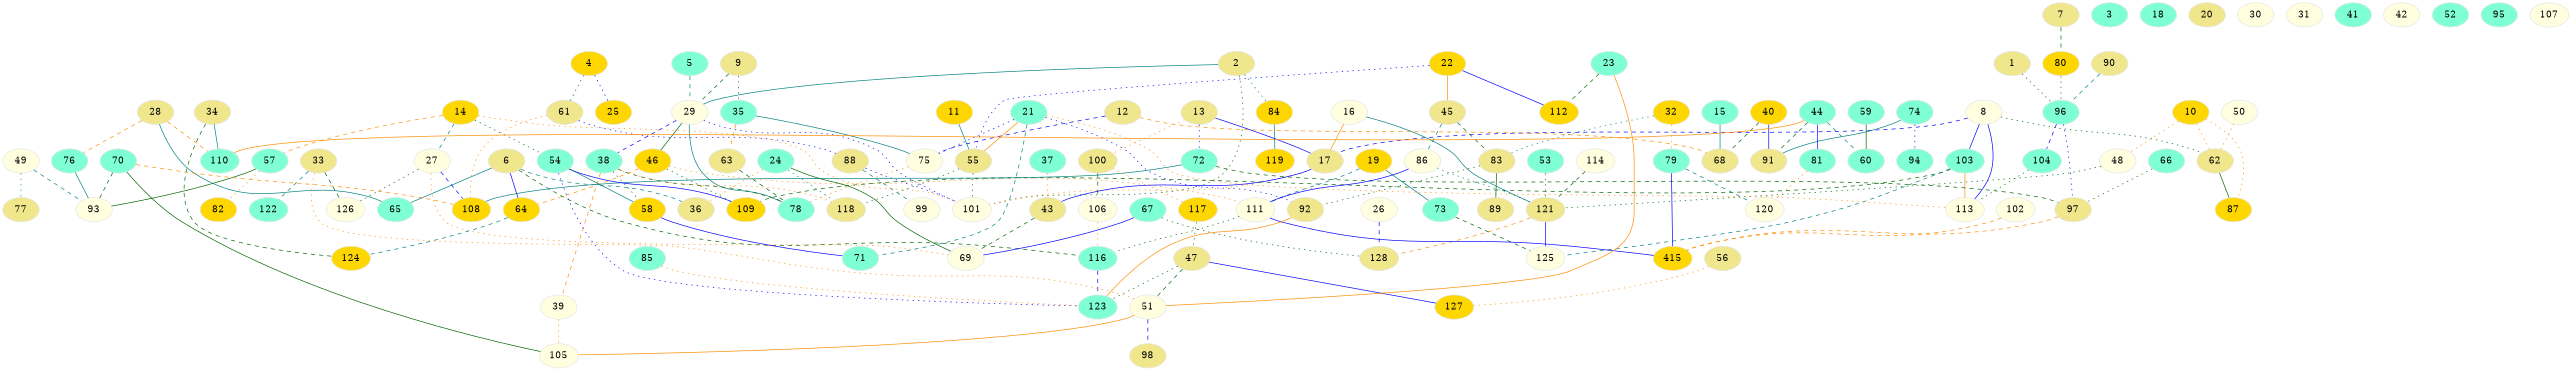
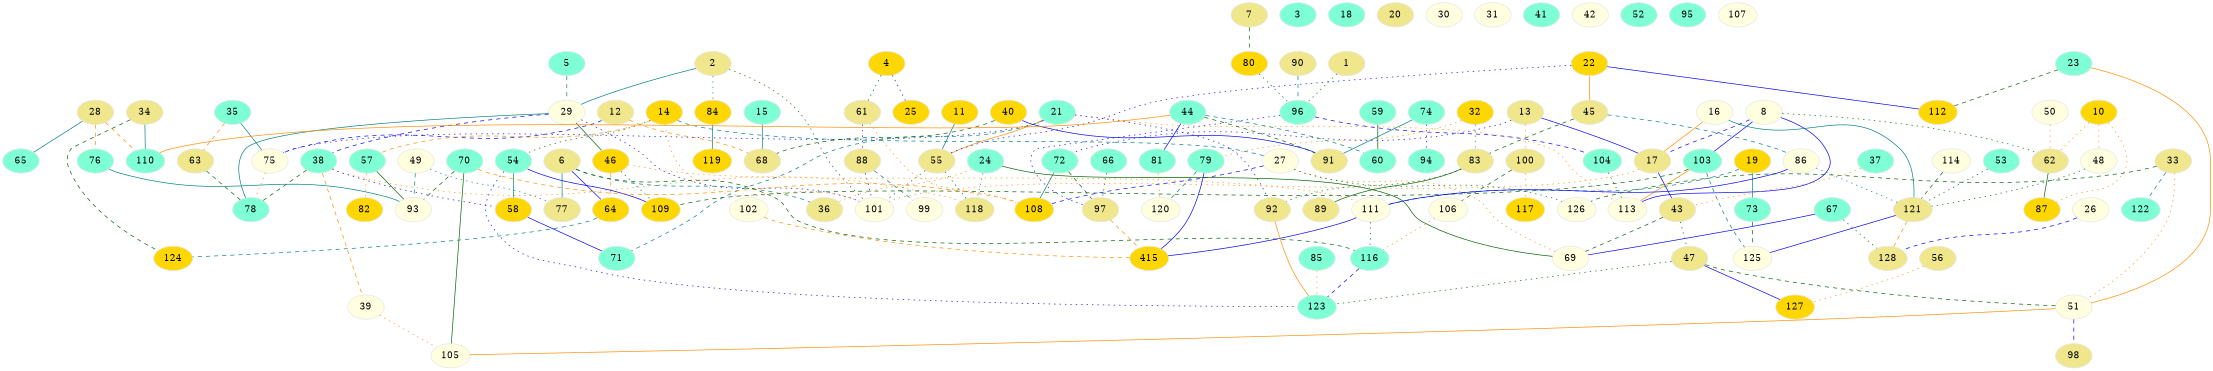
node "9": removed
edge "38" -- "58": color darkgreen -> blue
edge "6" -- "65": now "6" -- "77"
edge "117" -- "47": now "43" -- "47"
